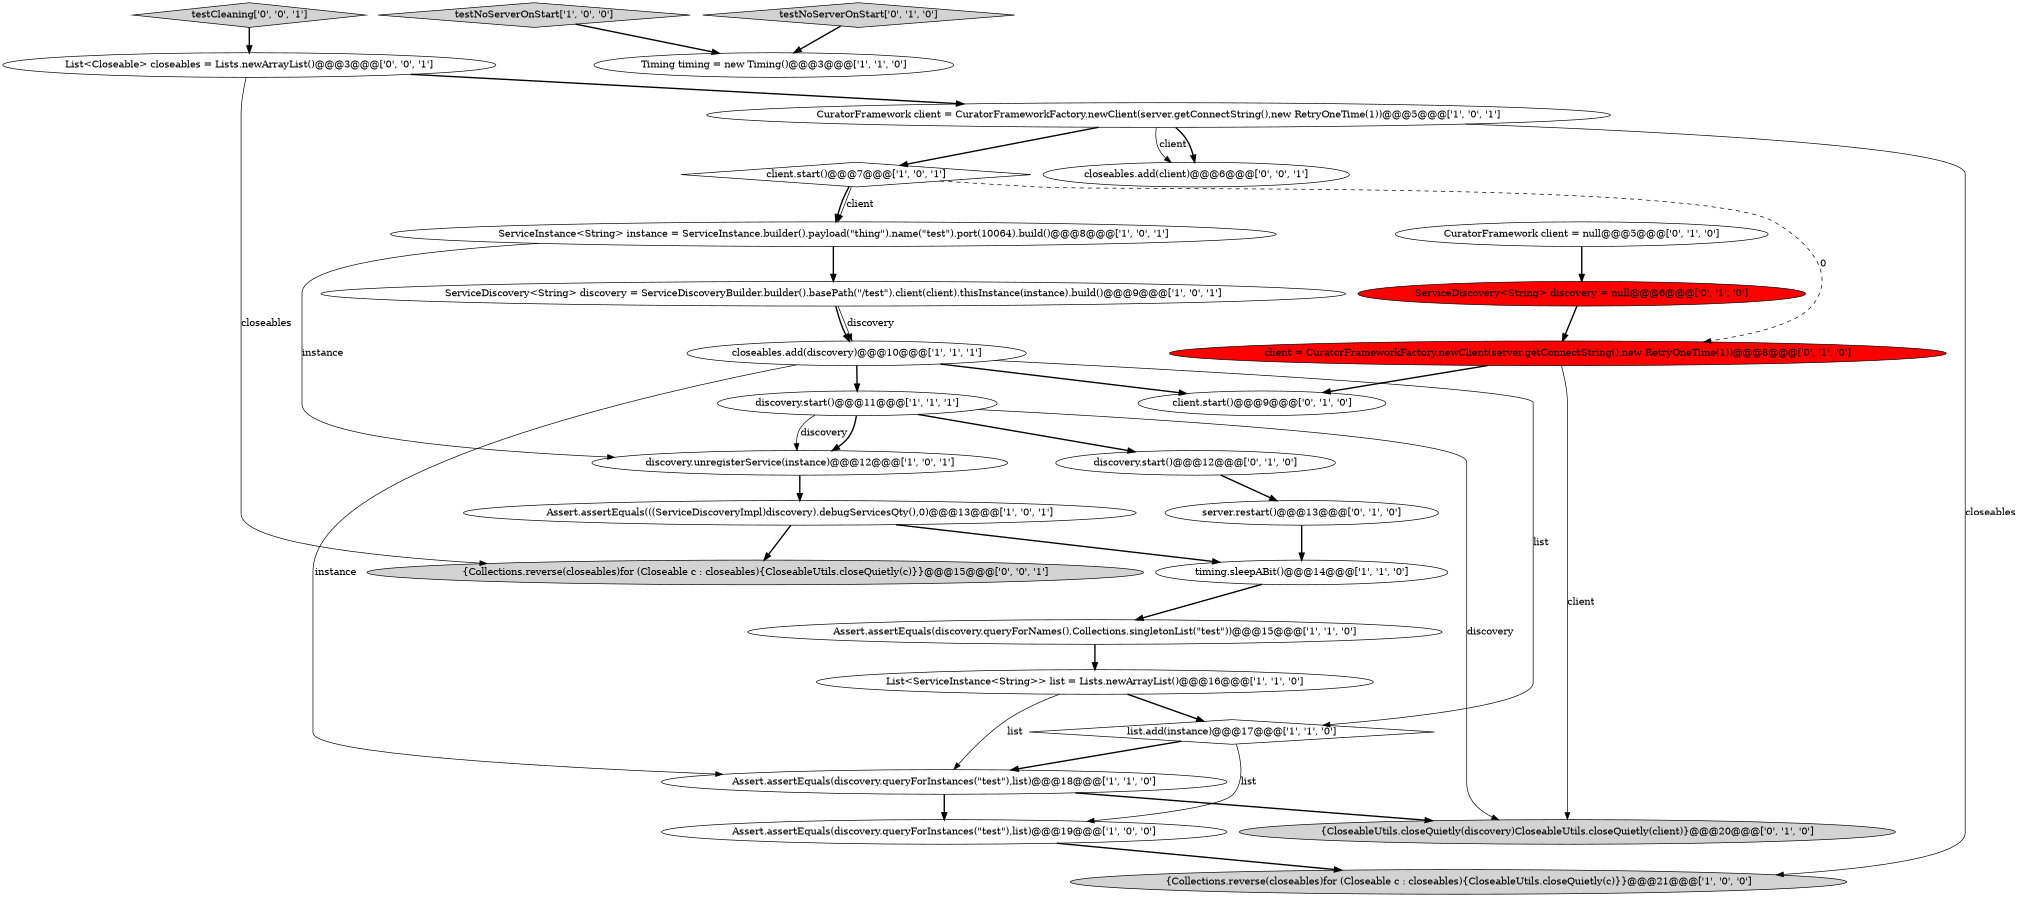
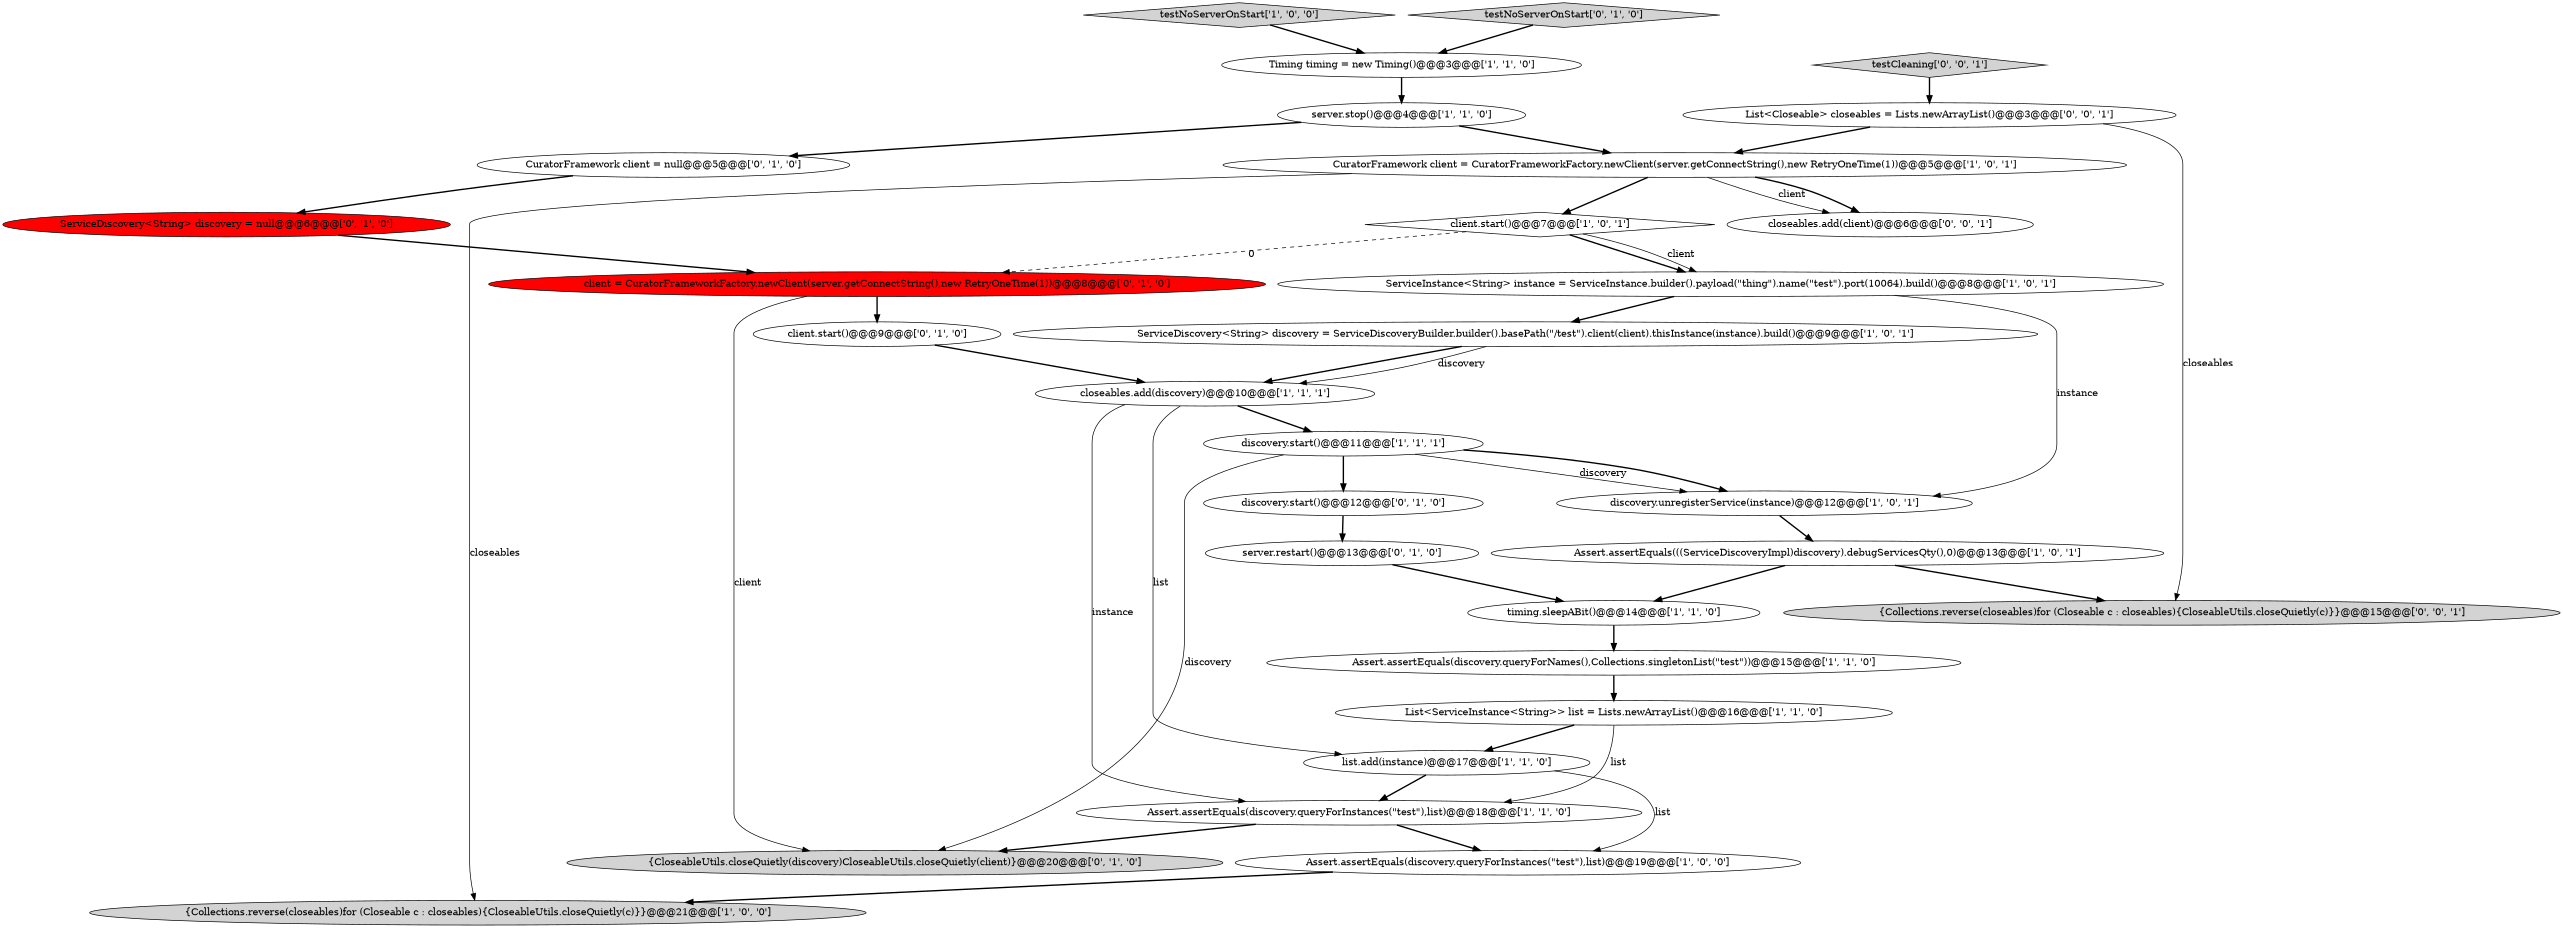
node "server.stop()@@@4@@@['1', '1', '0']": added
edge "closeables.add(discovery)@@@10@@@['1', '1', '1']" -> "client.start()@@@9@@@['0', '1', '0']": reversed
node "list.add(instance)@@@17@@@['1', '1', '0']": shape diamond -> ellipse
